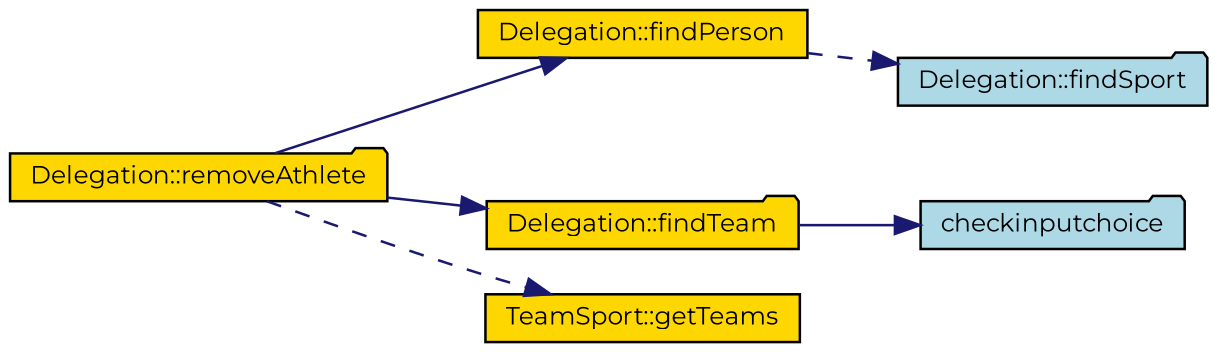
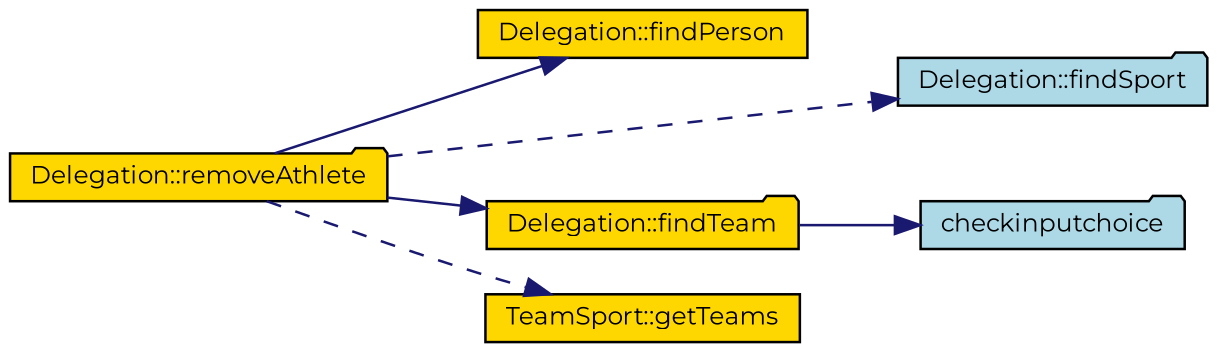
edge "Delegation::findPerson" -> "Delegation::findSport": now "Delegation::removeAthlete" -> "Delegation::findSport"
